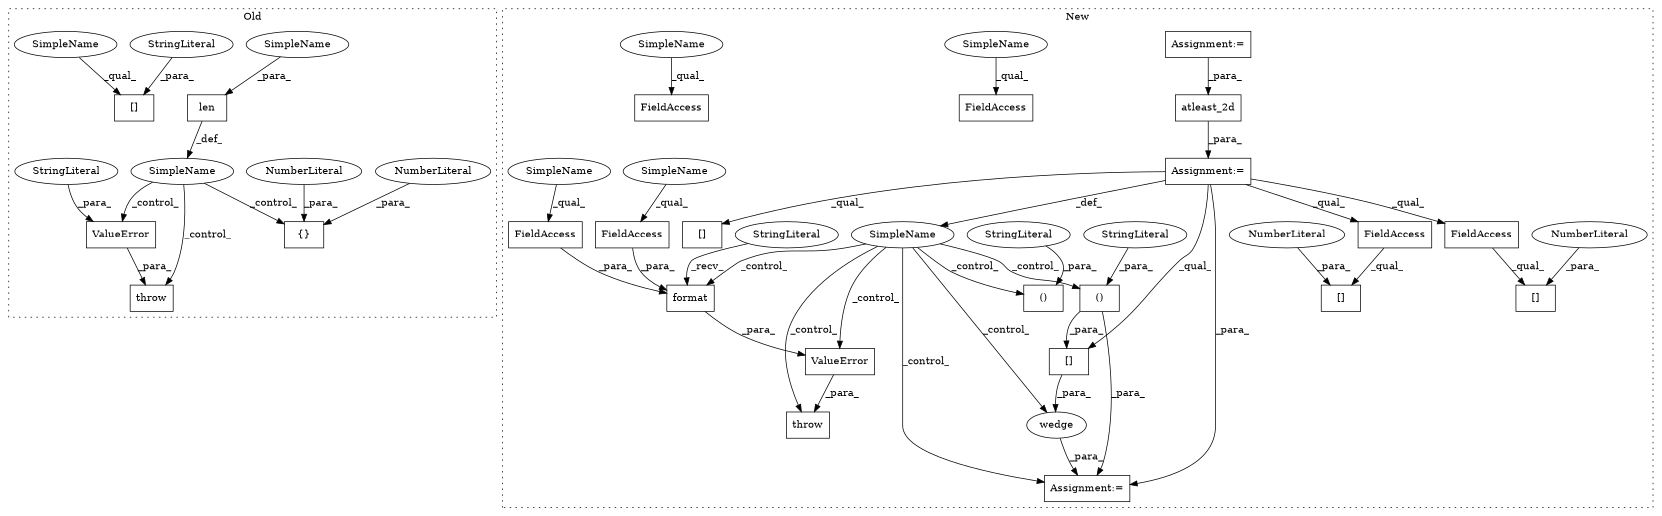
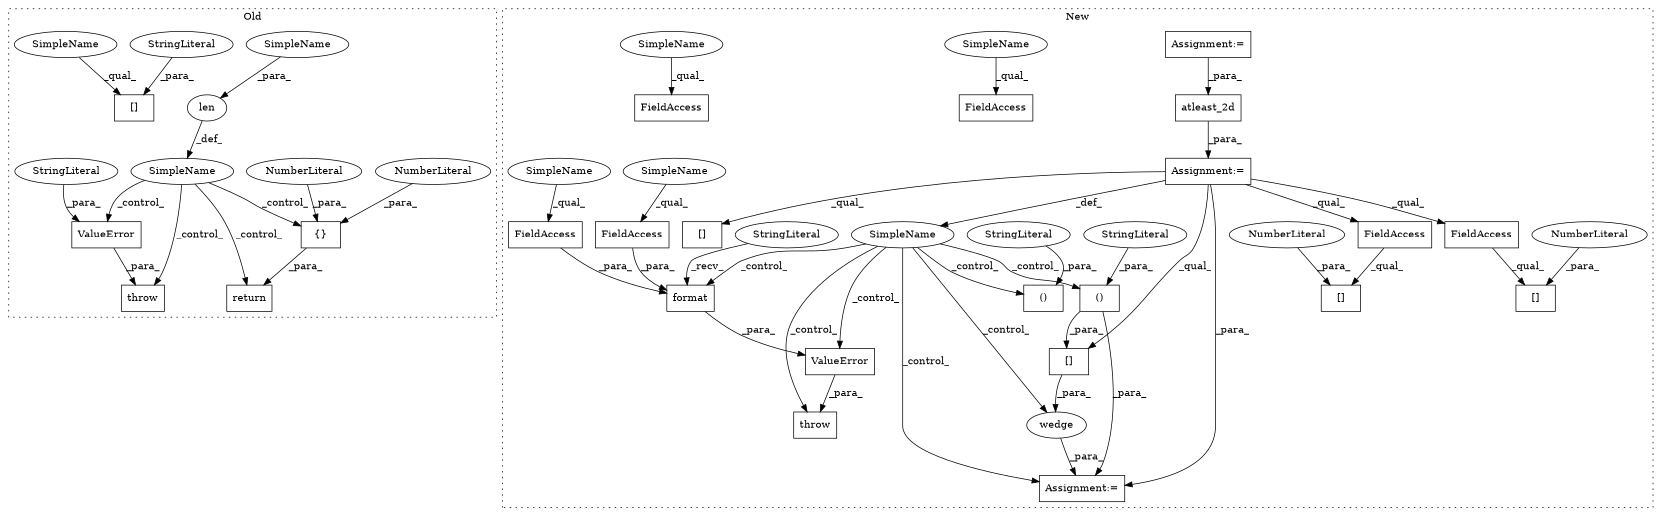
node "len": shape box -> ellipse
node "return": added
